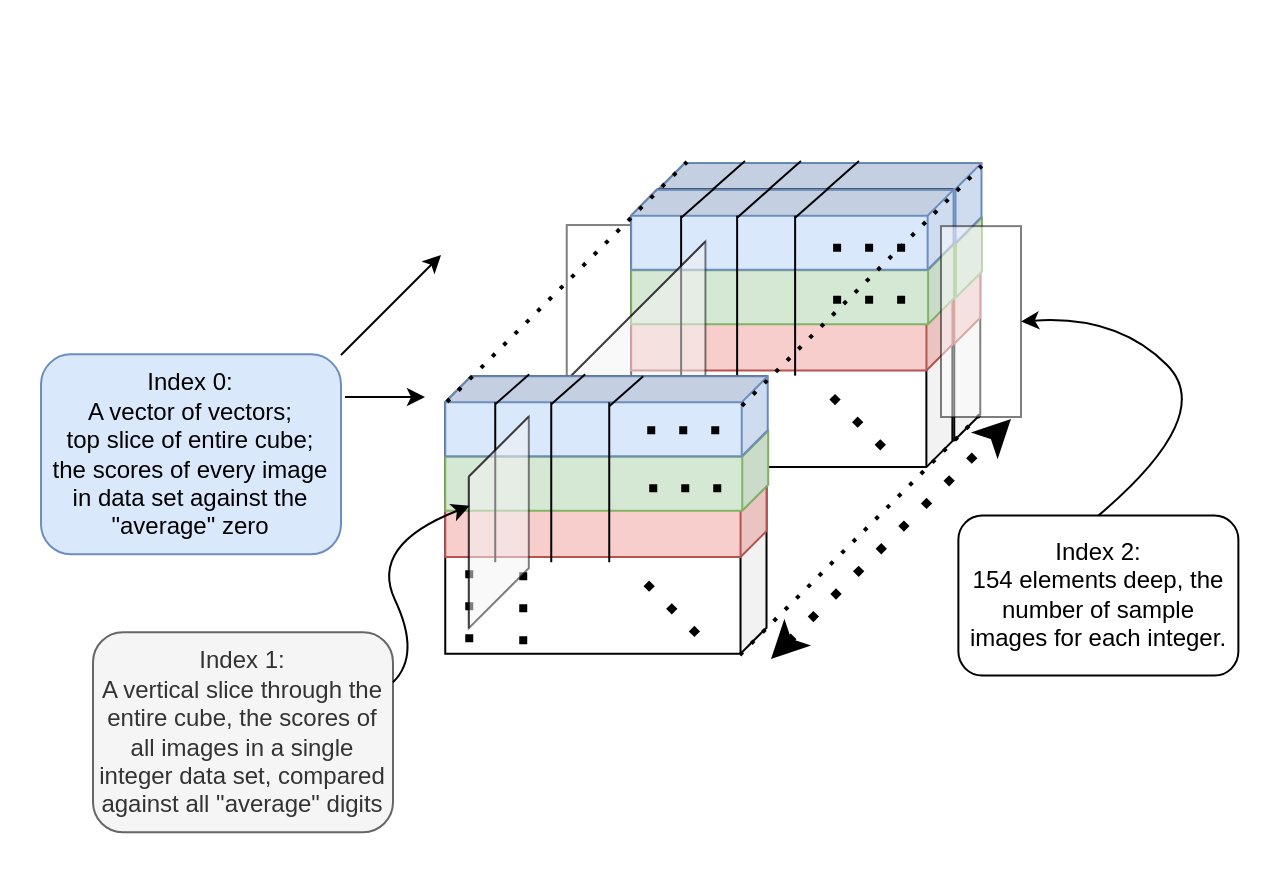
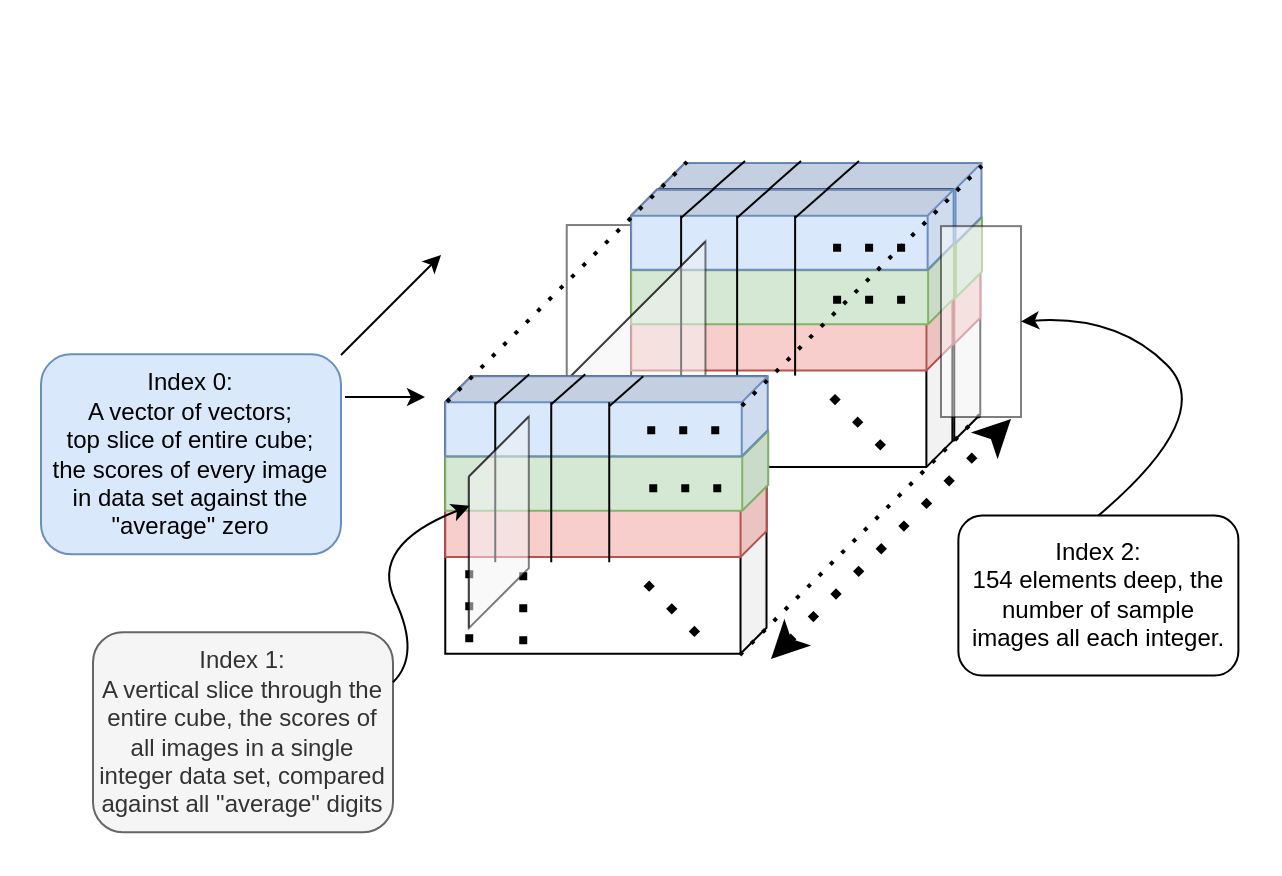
node "Index 2: 154 elements deep, the number of sample images for each integer.": label "Index 2: 154 elements deep, the number of sample images for each integer." -> "Index 2: 154 elements deep, the number of sample images all each integer."
